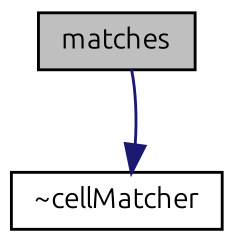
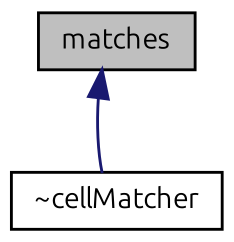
edge "matches" -> "~cellMatcher": reversed
